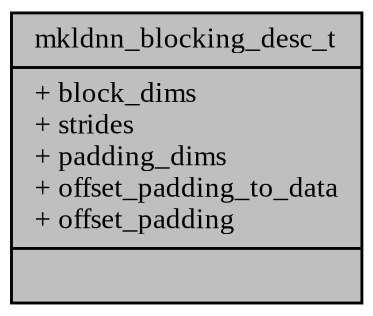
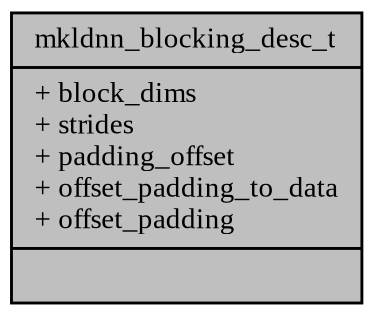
node "mkldnn_blocking_desc_t": text "+ padding_dims" -> "+ padding_offset"
